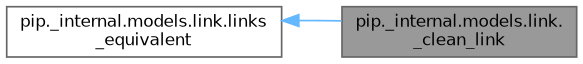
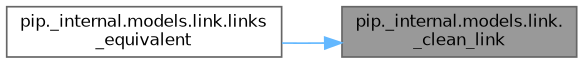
edge "pip._internal.models.link. _clean_link" -> "pip._internal.models.link.links _equivalent": reversed
